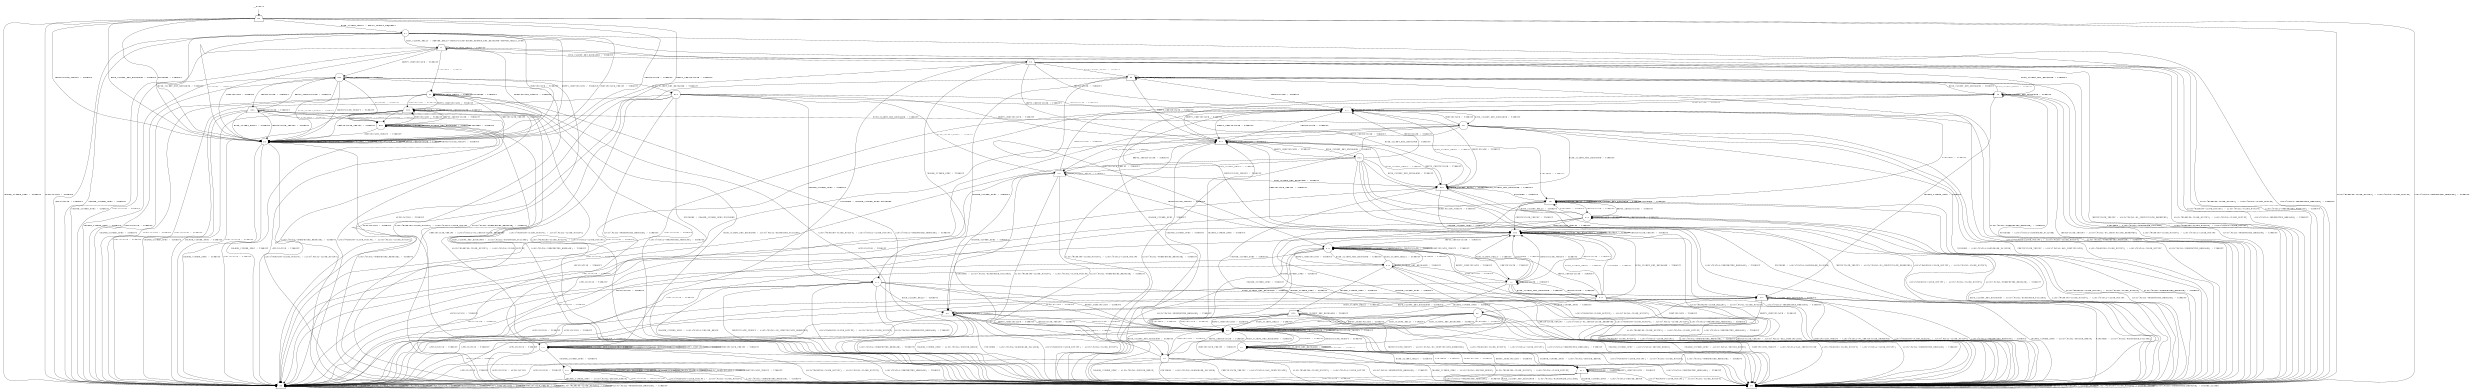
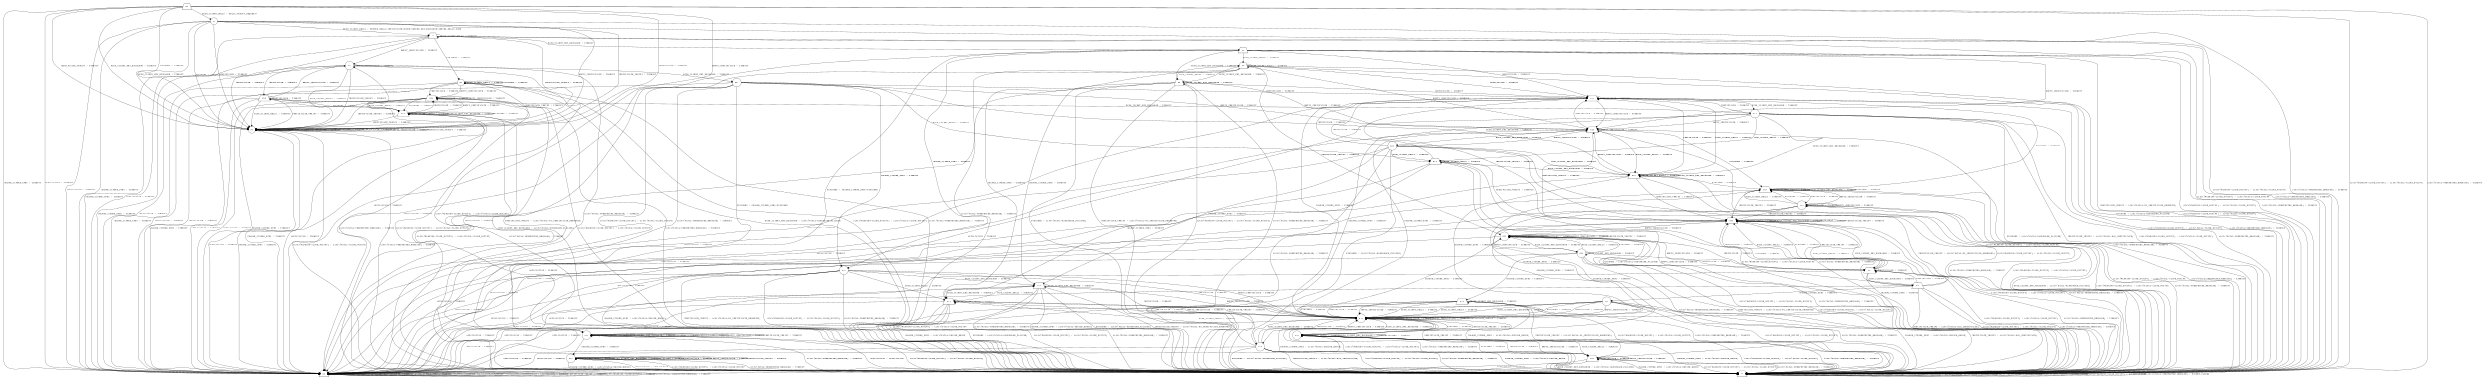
node "__start0": removed
node "s29": shape circle -> trapezium
edge "s19" -> "s20": removed, label "EMPTY_CERTIFICATE / TIMEOUT"
